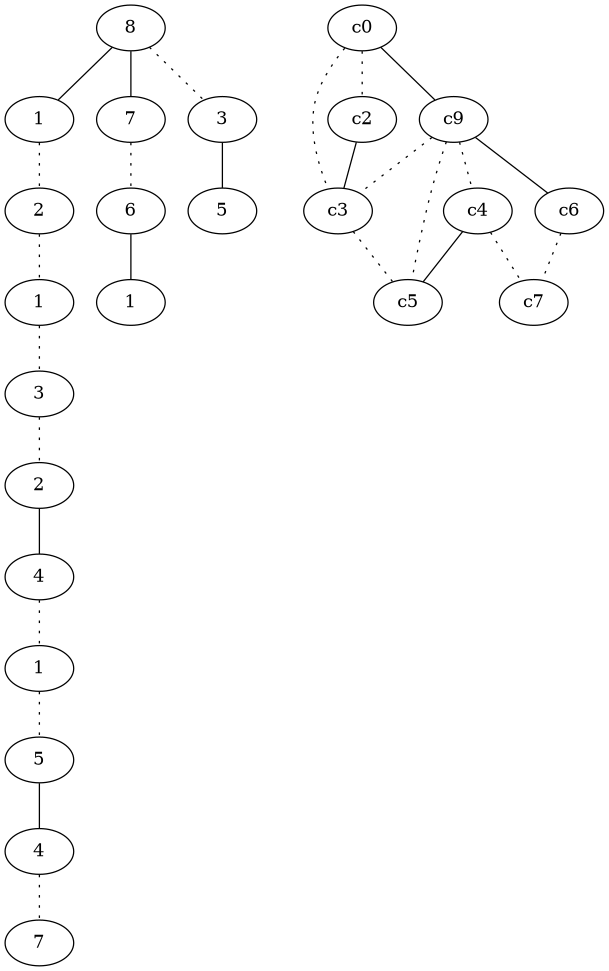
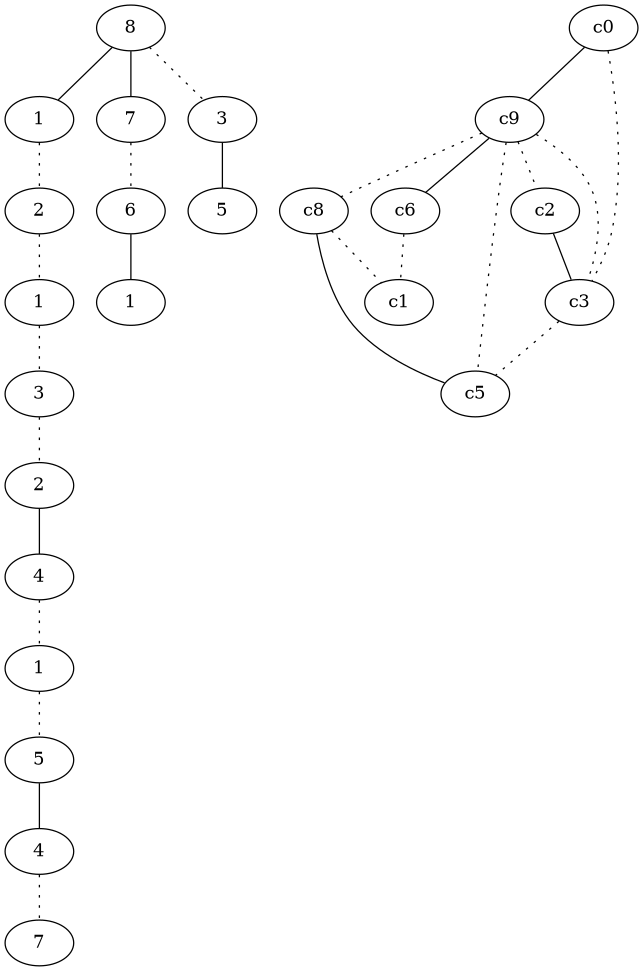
edge "c0" -- "c2": now "c9" -- "c2"
node "c4": label "c4" -> "c8"
node "c7": label "c7" -> "c1"
